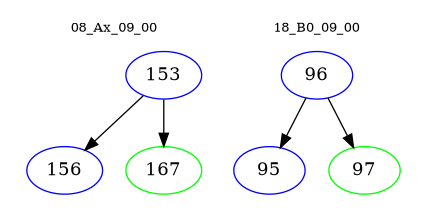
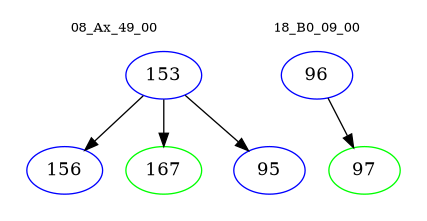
cluster "08_Ax_09_00": label "08_Ax_09_00" -> "08_Ax_49_00"
edge "96" -> "95": now "153" -> "95"
